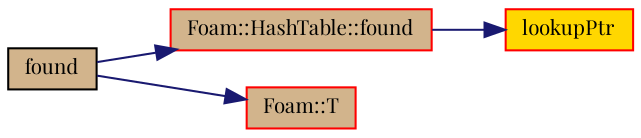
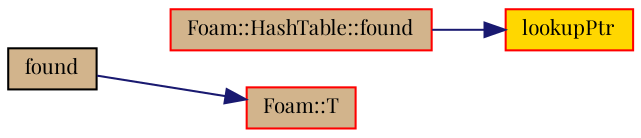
edge "found" -> "Foam::HashTable::found": removed
